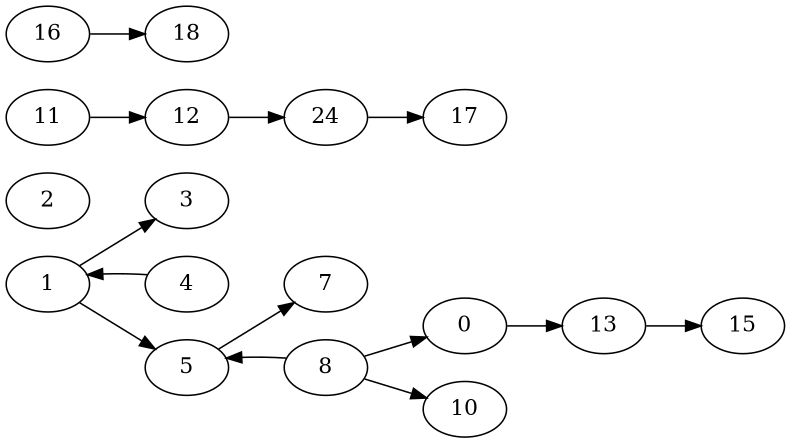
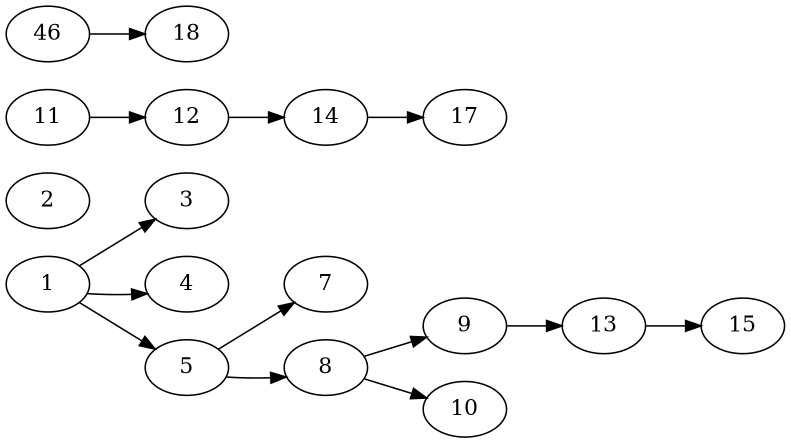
node "16": label "16" -> "46"
node "24": label "24" -> "14"
edge "4" -> "1": reversed
node "0": label "0" -> "9"
edge "8" -> "5": reversed
